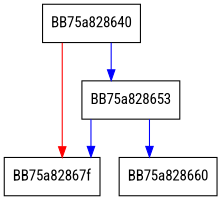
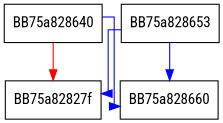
edge "BB75a828640" -> "BB75a828653": now "BB75a828640" -> "BB75a828660"
node "BB75a82867f": label "BB75a82867f" -> "BB75a82827f"
